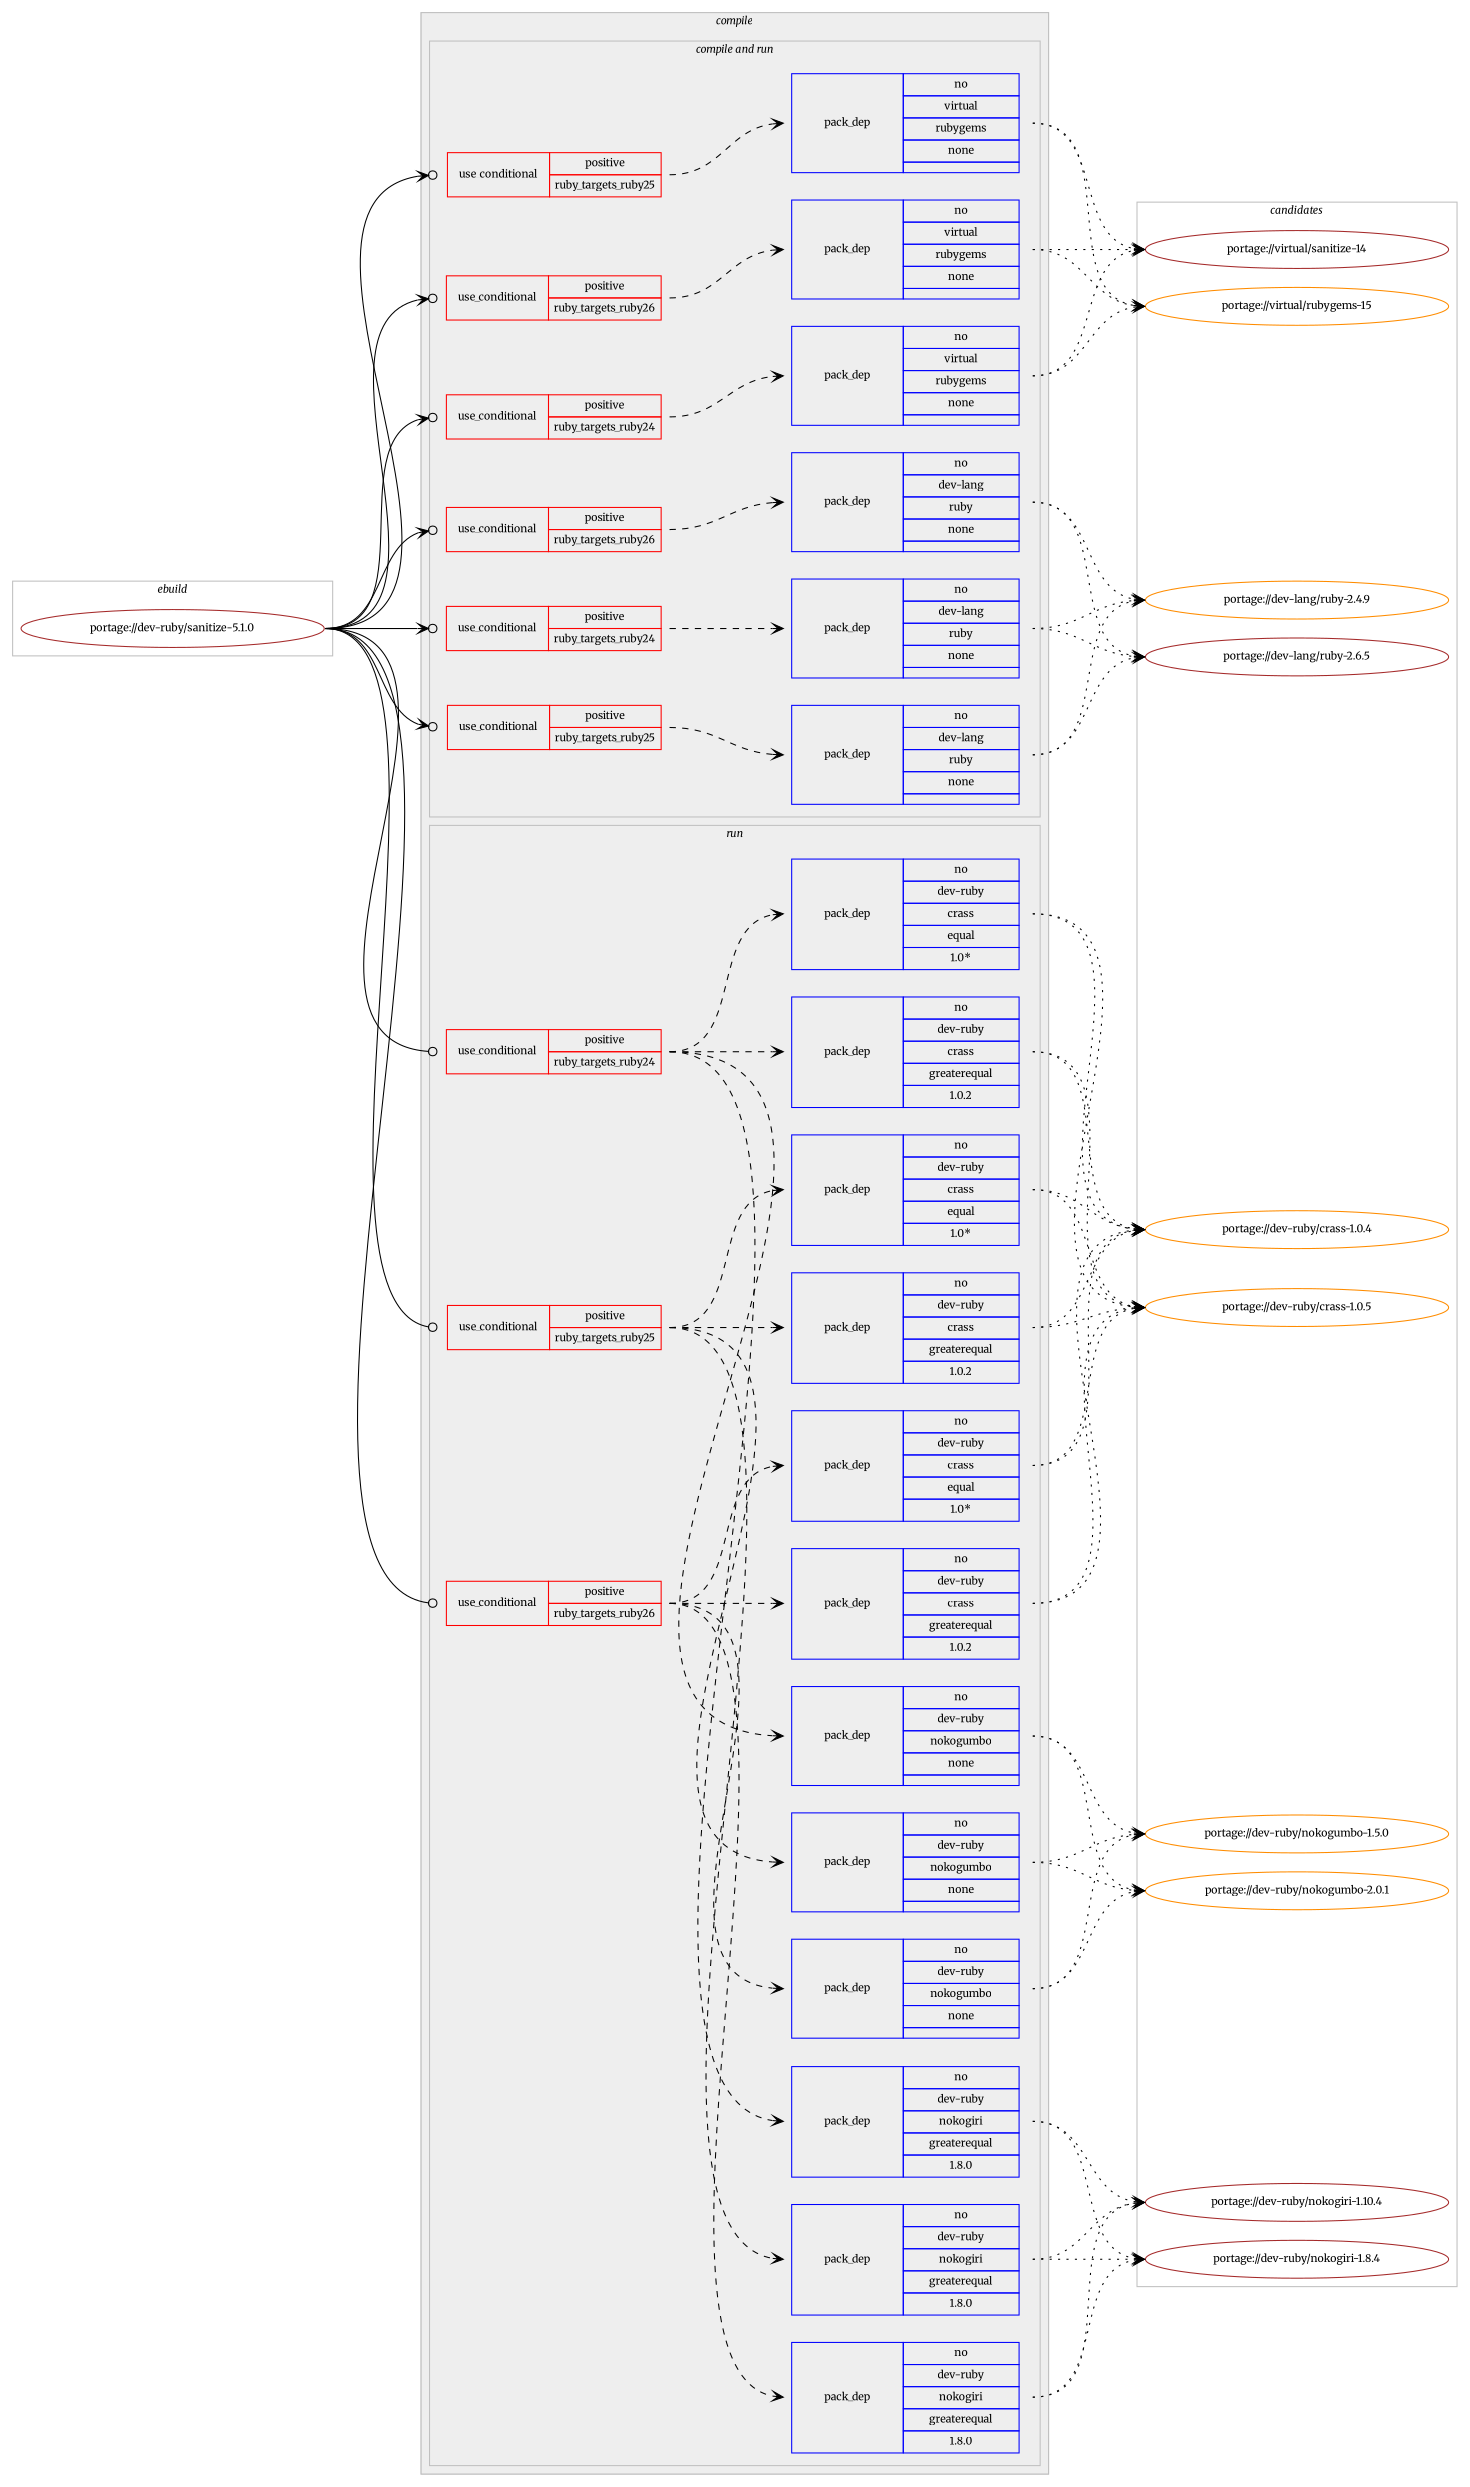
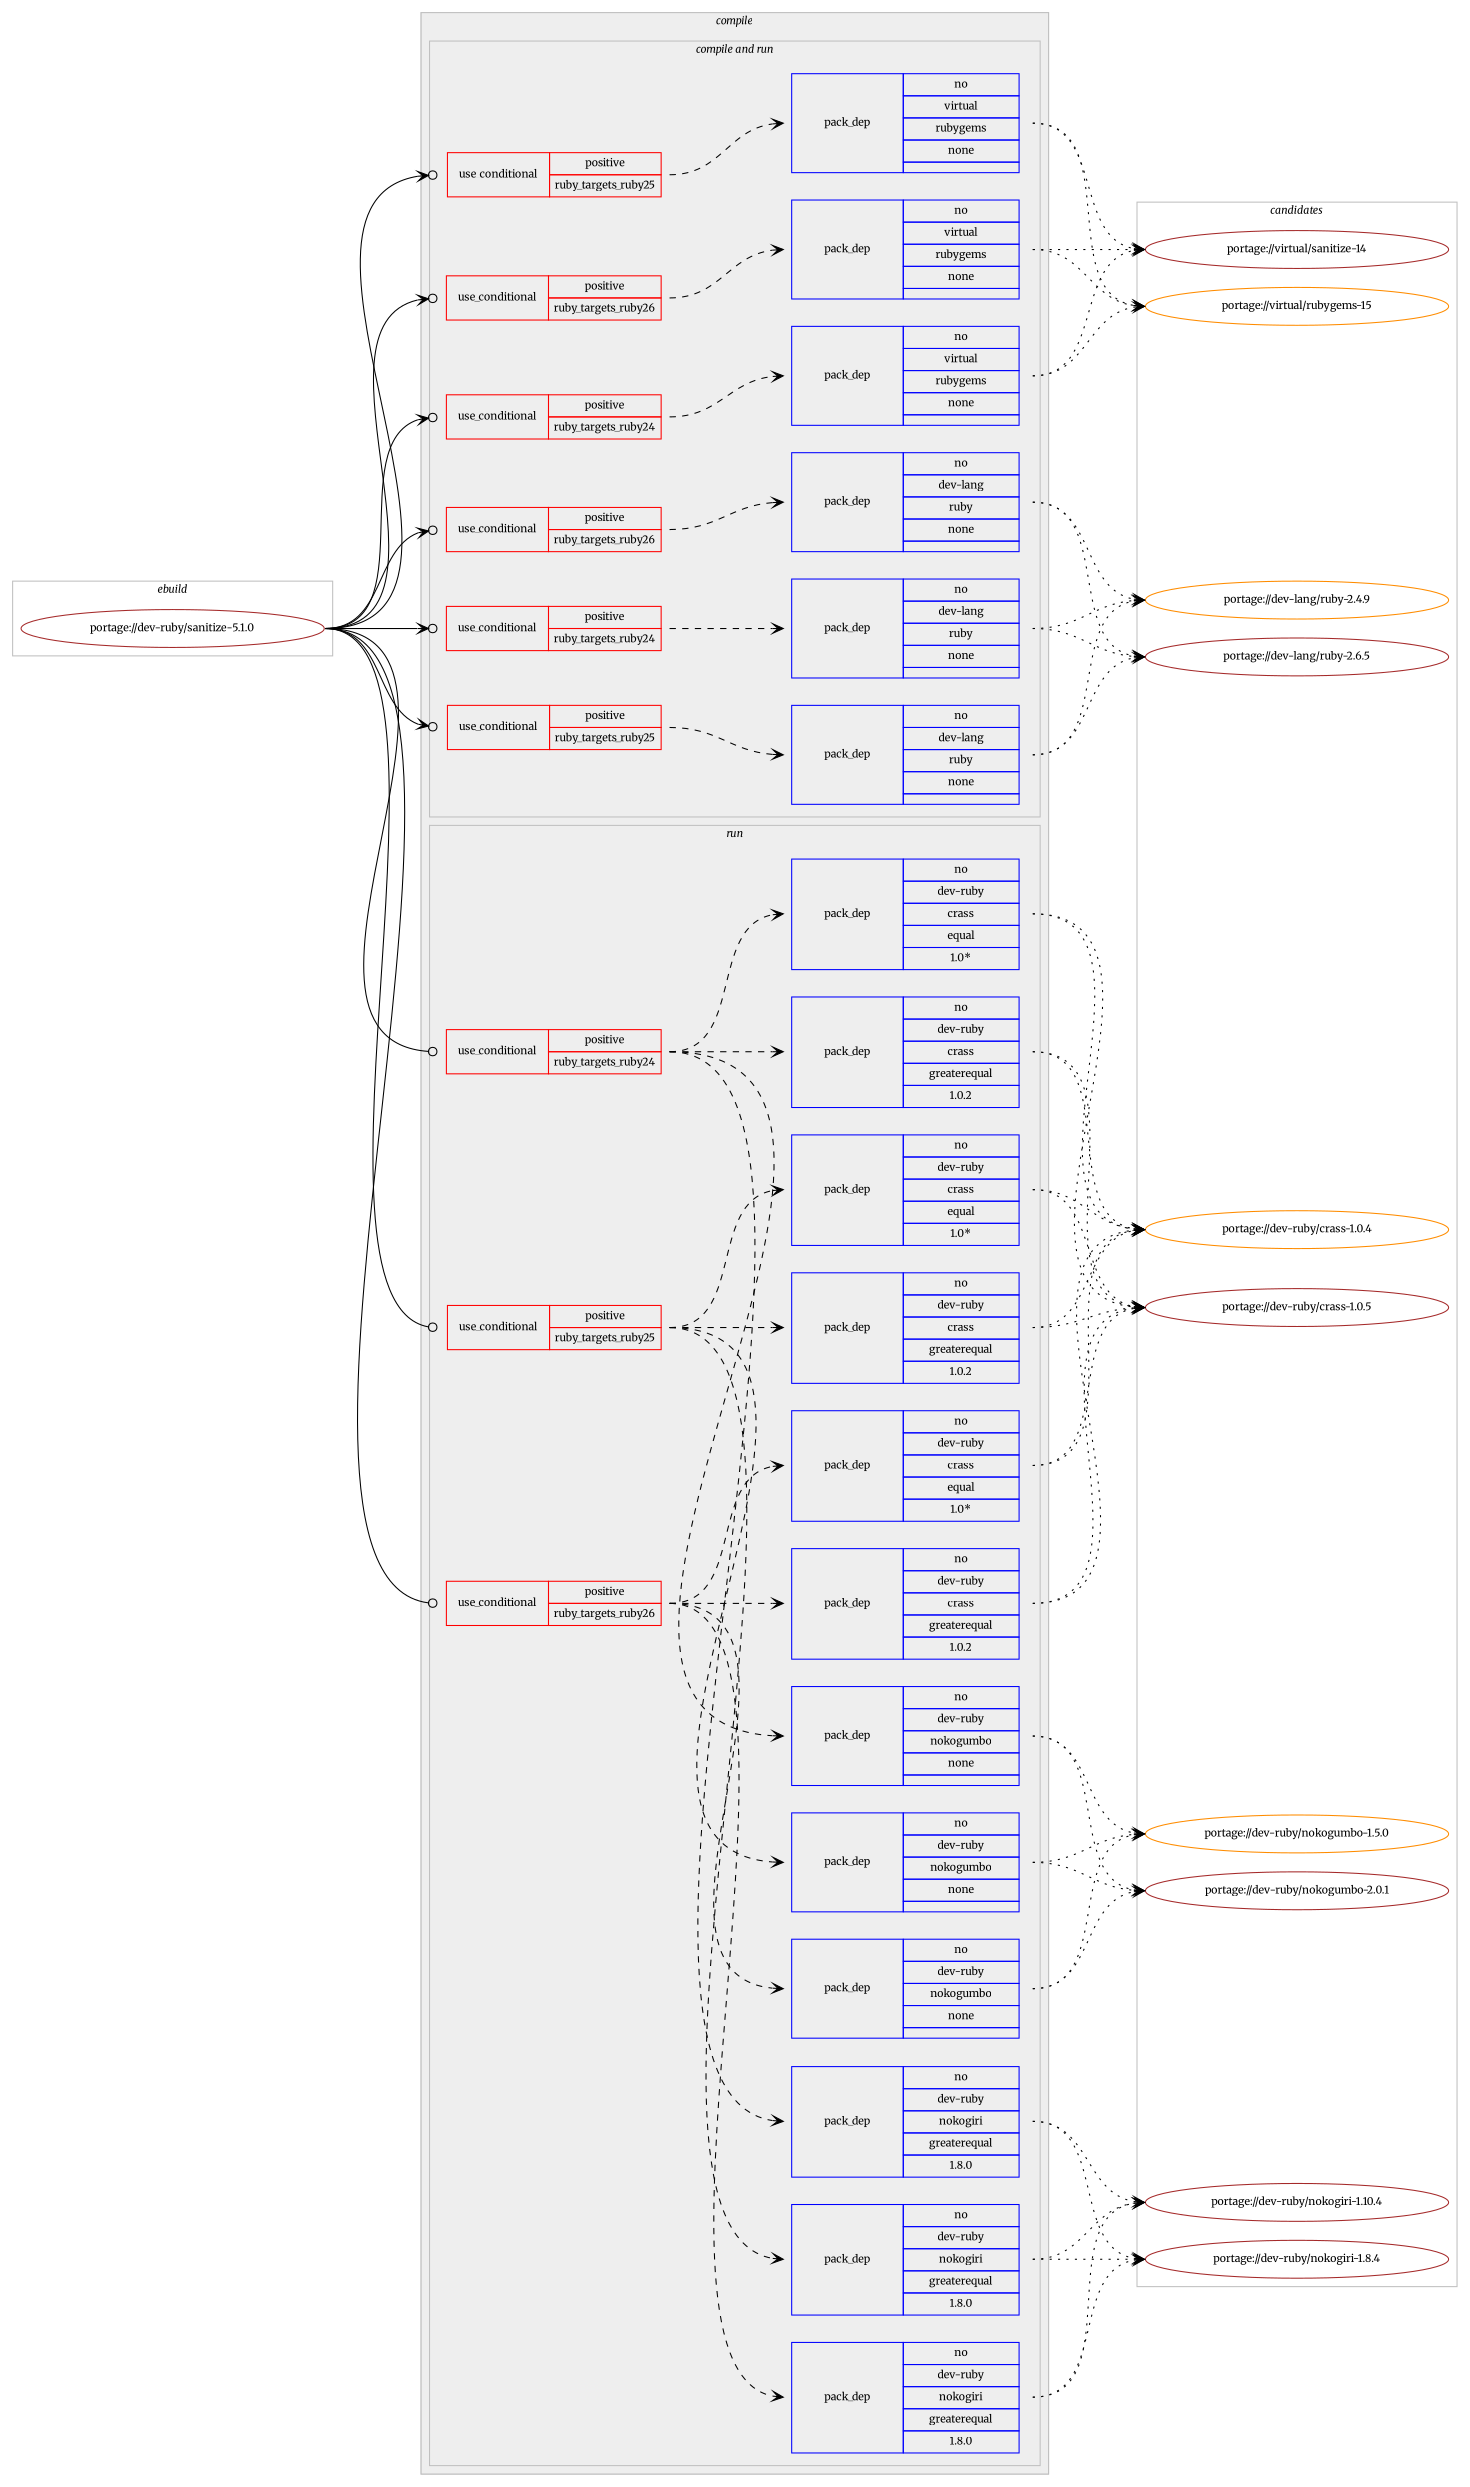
node "portage://dev-ruby/crass-1.0.5": color darkorange -> brown
node "portage://dev-ruby/nokogumbo-2.0.1": color darkorange -> brown
